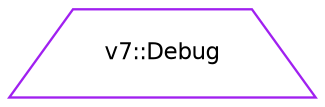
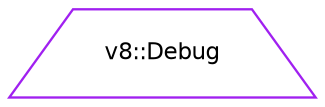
node "v7::Debug": label "v7::Debug" -> "v8::Debug"
